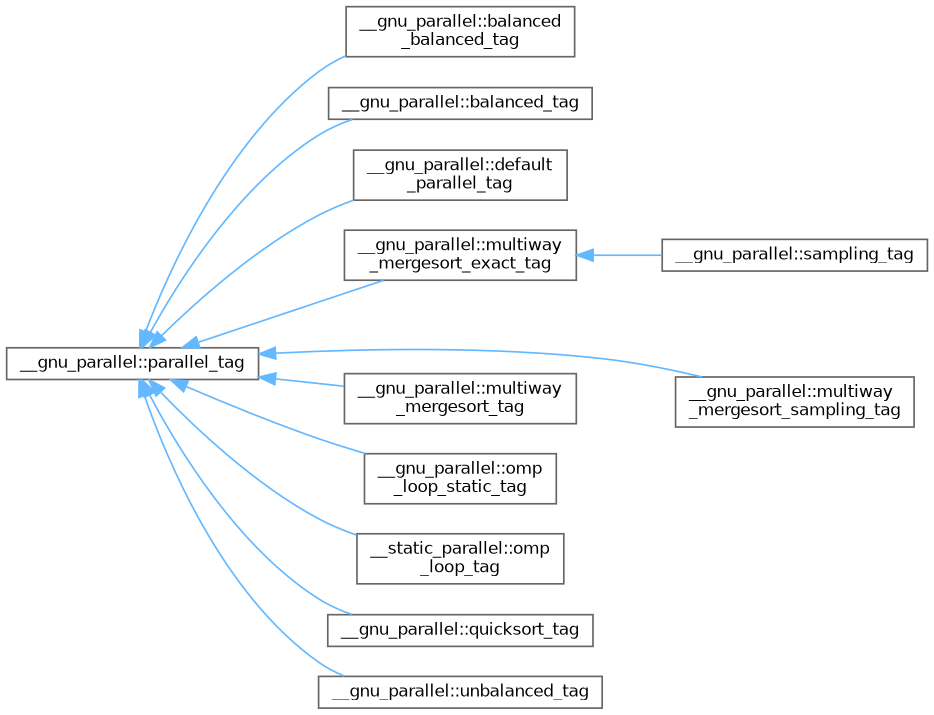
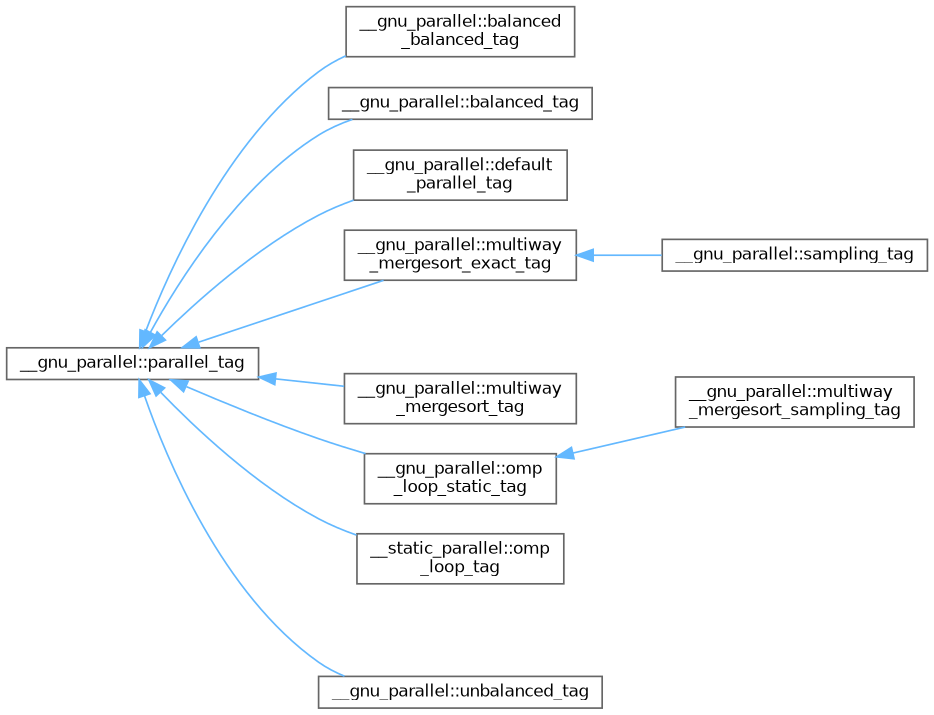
edge "__gnu_parallel::multiway _mergesort_sampling_tag" -> "__gnu_parallel::parallel_tag": now "__gnu_parallel::multiway _mergesort_sampling_tag" -> "__gnu_parallel::omp _loop_static_tag"
node "__gnu_parallel::quicksort_tag": removed
